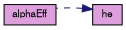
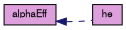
edge "alphaEff" -> "he": reversed
